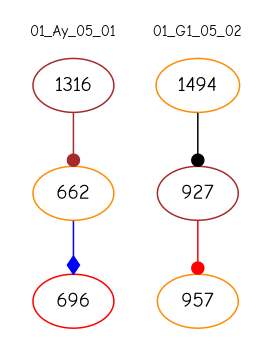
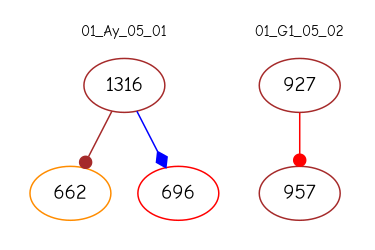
node "1494": removed
edge "662" -> "696": now "1316" -> "696"
node "957": color darkorange -> brown
